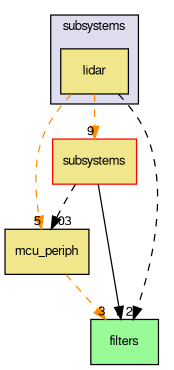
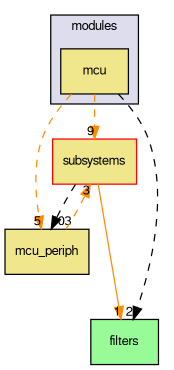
cluster "subsystems": label "subsystems" -> "modules"
node "lidar": label "lidar" -> "mcu"
edge "subsystems" -> "filters": color black -> darkorange
edge "mcu_periph" -> "filters": now "mcu_periph" -> "subsystems"
